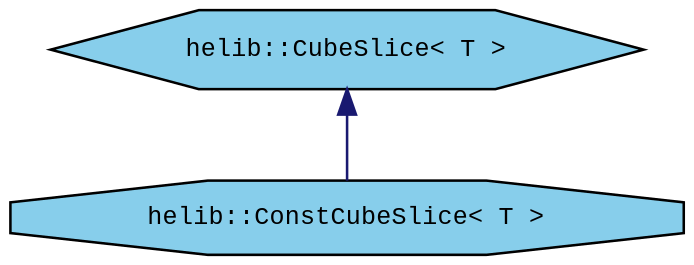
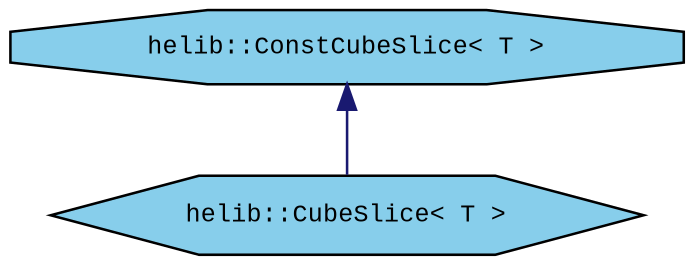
edge "helib::ConstCubeSlice< T >" -> "helib::CubeSlice< T >": reversed
